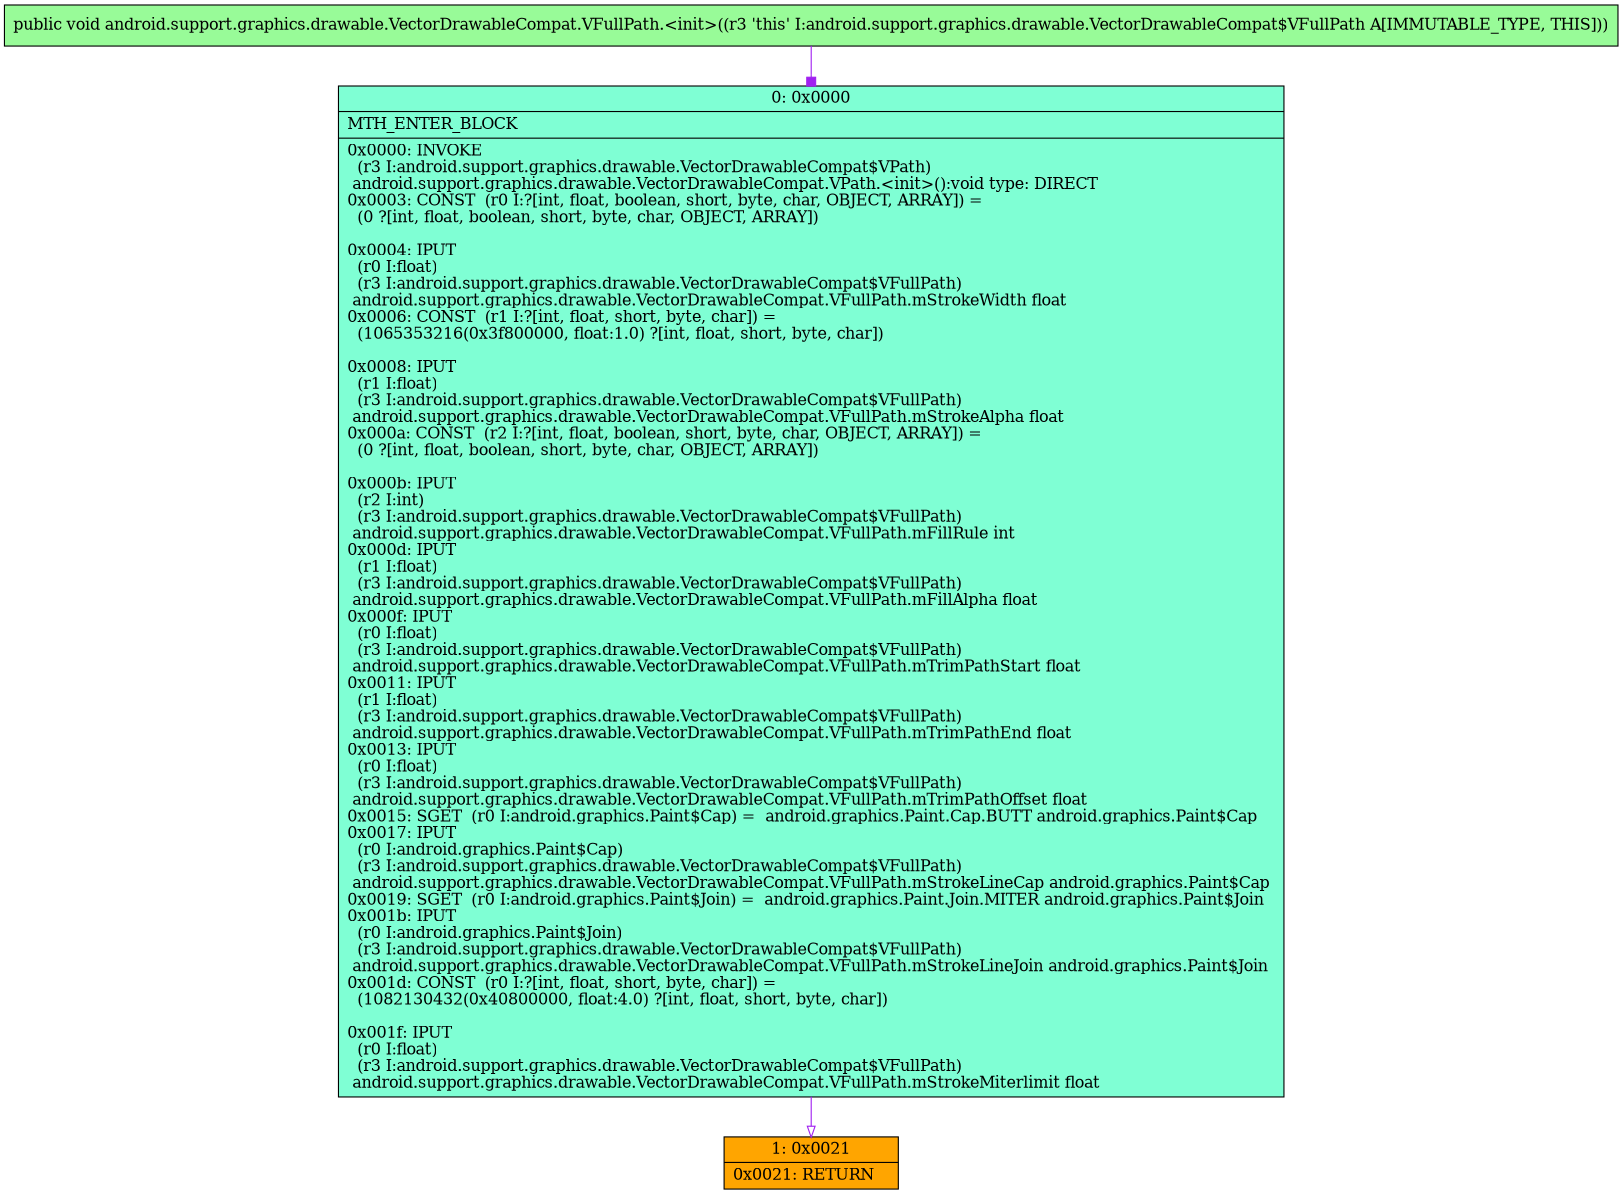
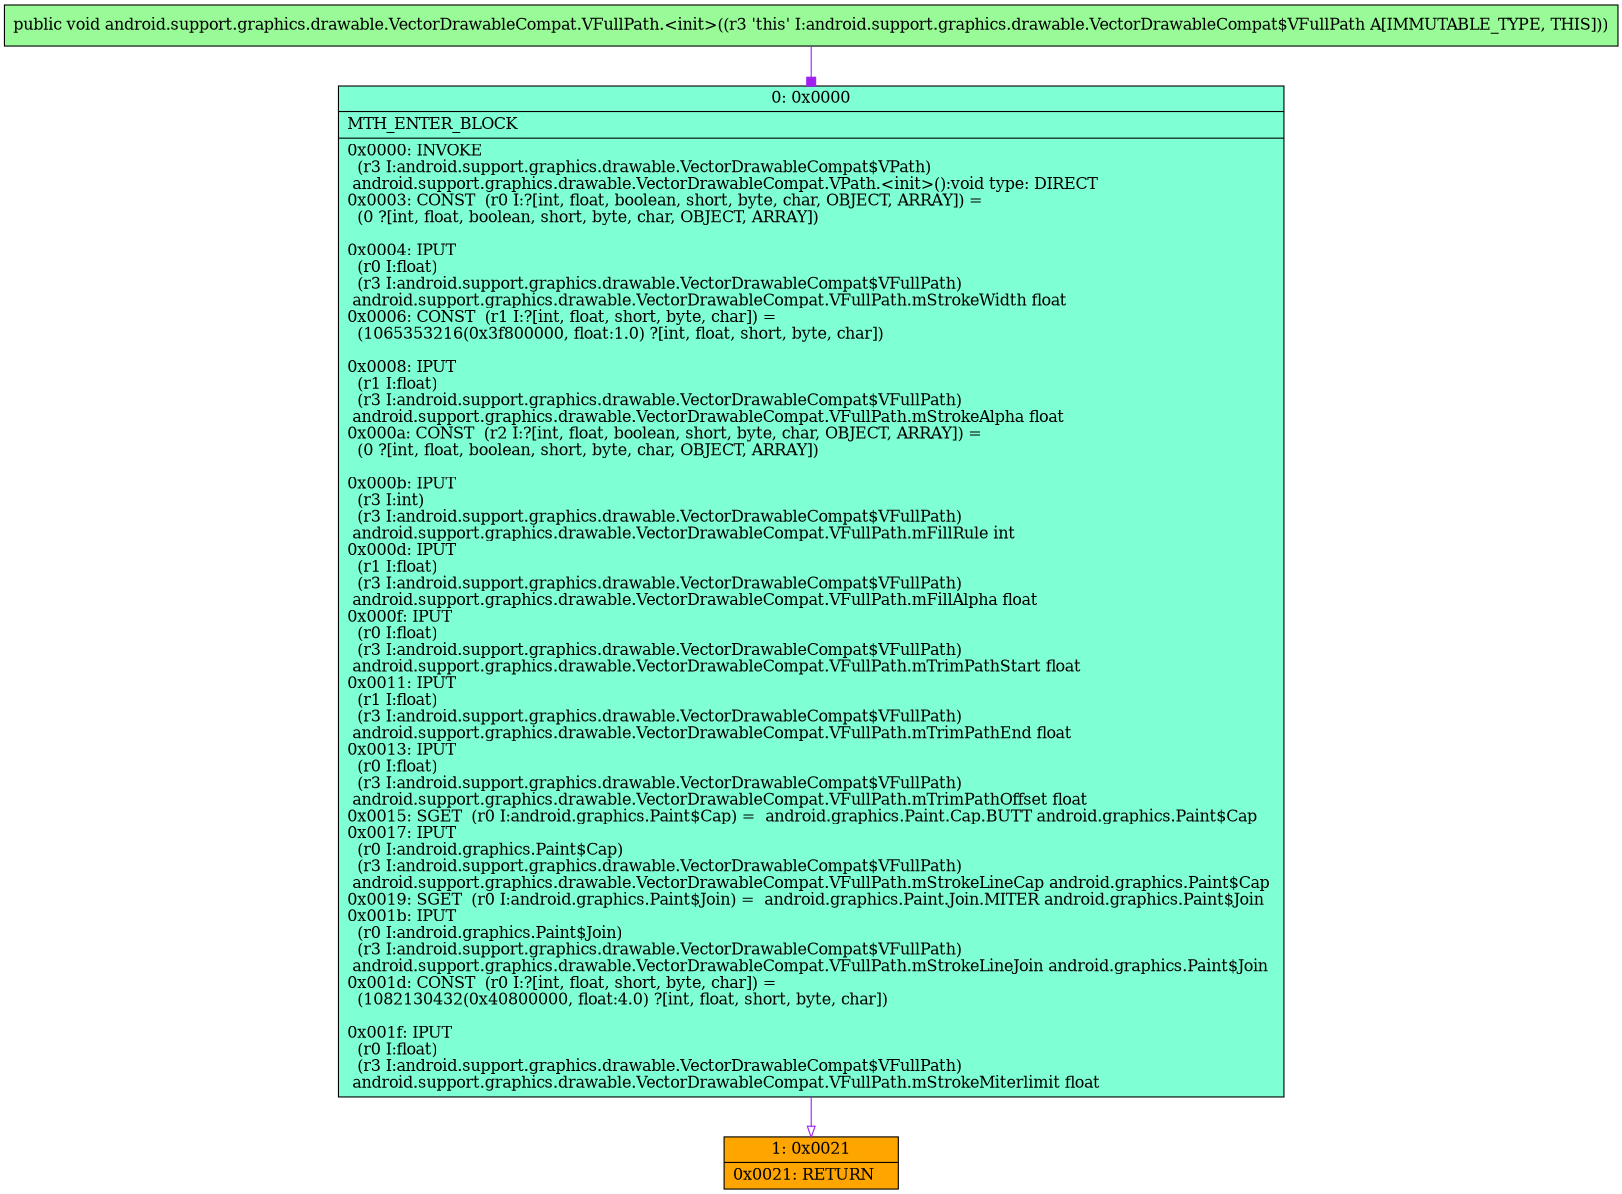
node "0: 0x0000": text "(r2 I:int)" -> "(r3 I:int)"
